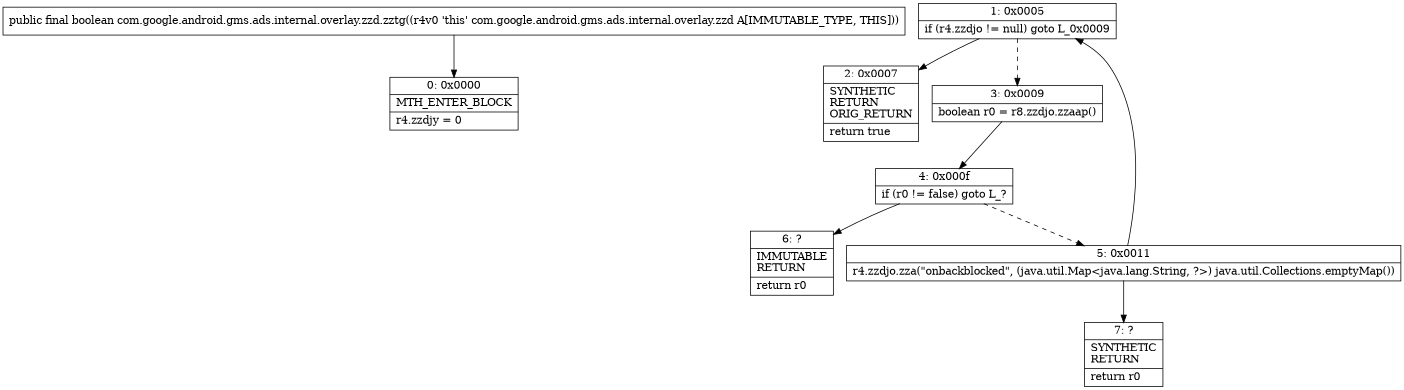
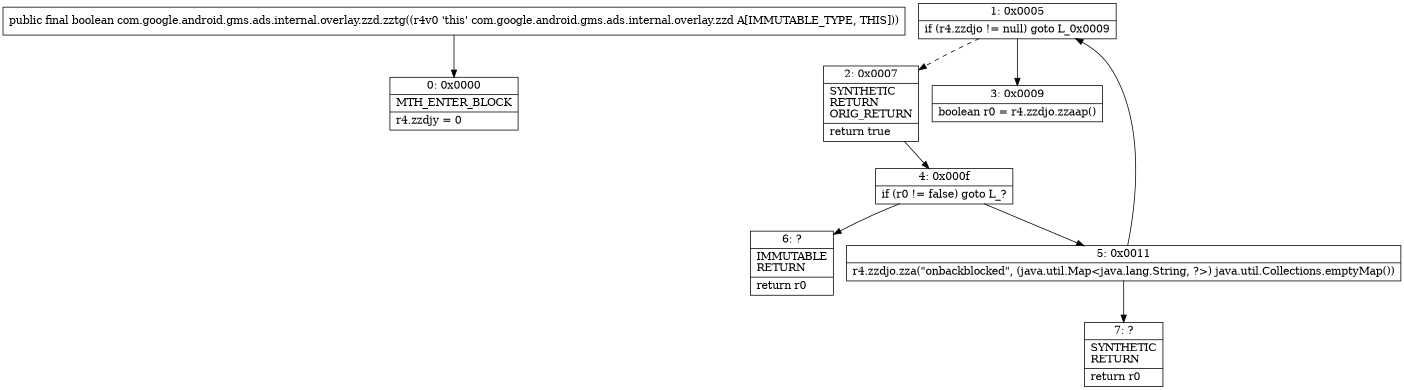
edge "1: 0x0005" -> "2: 0x0007": style solid -> dashed
edge "1: 0x0005" -> "3: 0x0009": style dashed -> solid
node "3: 0x0009": text "boolean r0 = r8.zzdjo.zzaap()" -> "boolean r0 = r4.zzdjo.zzaap()"
edge "3: 0x0009" -> "4: 0x000f": now "2: 0x0007" -> "4: 0x000f"
edge "4: 0x000f" -> "5: 0x0011": style dashed -> solid
